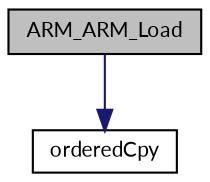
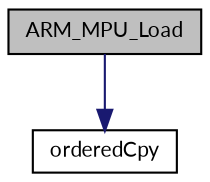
node "ARM_ARM_Load": label "ARM_ARM_Load" -> "ARM_MPU_Load"
